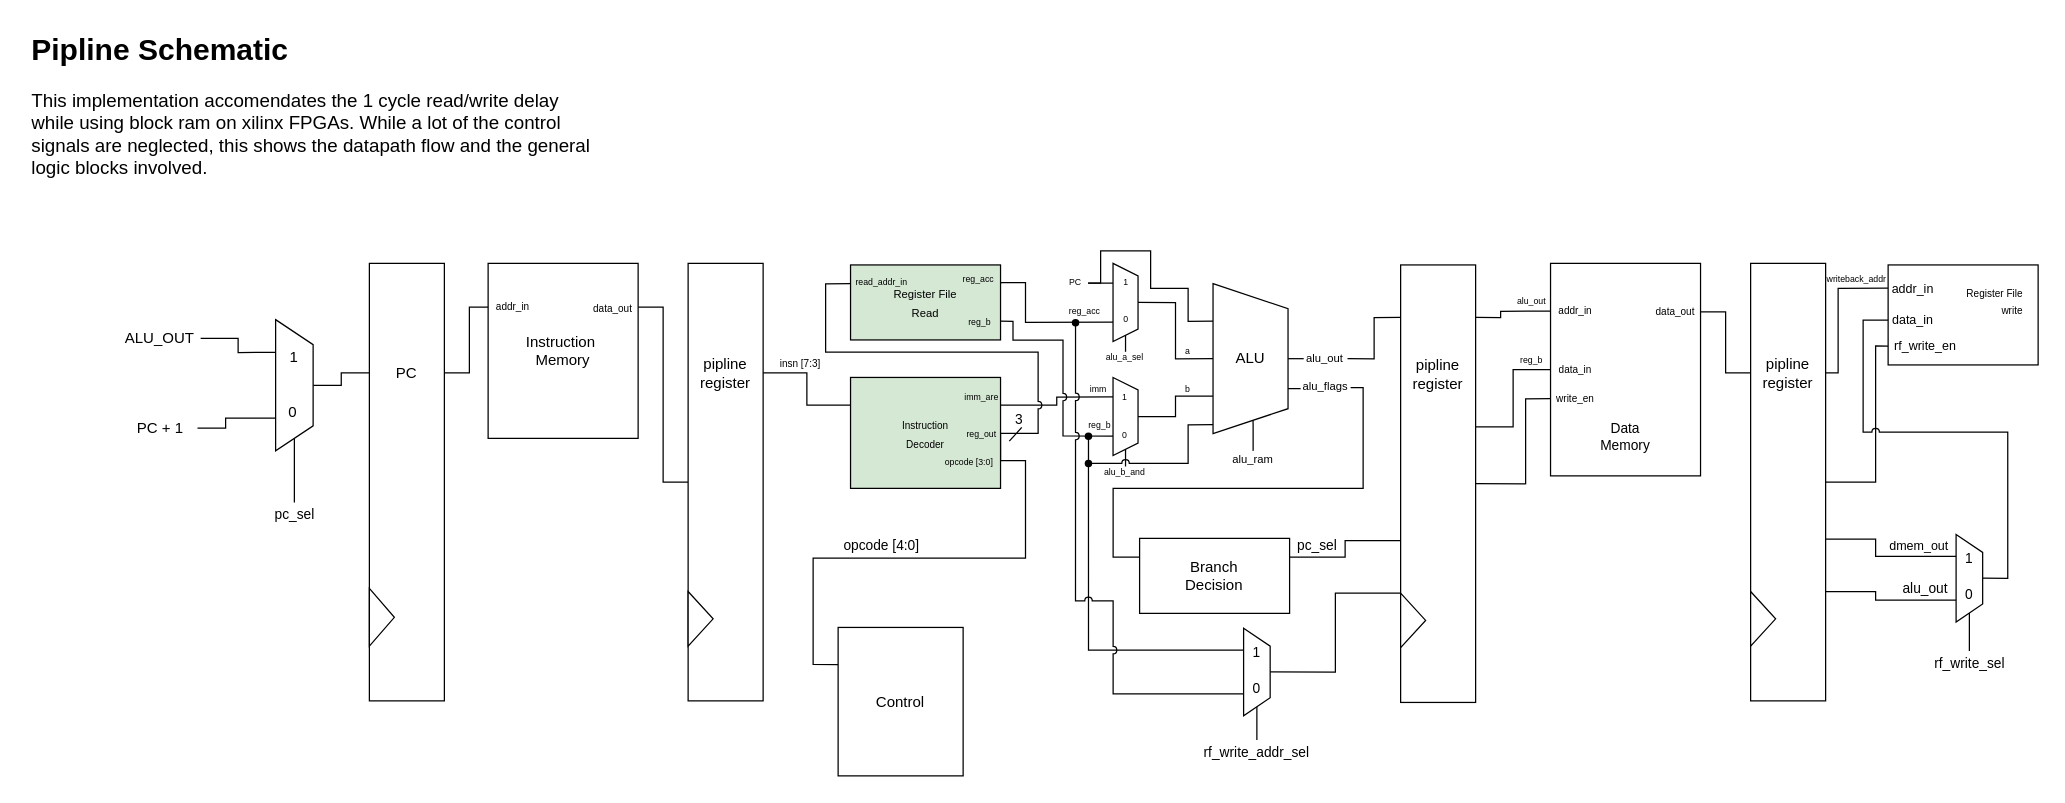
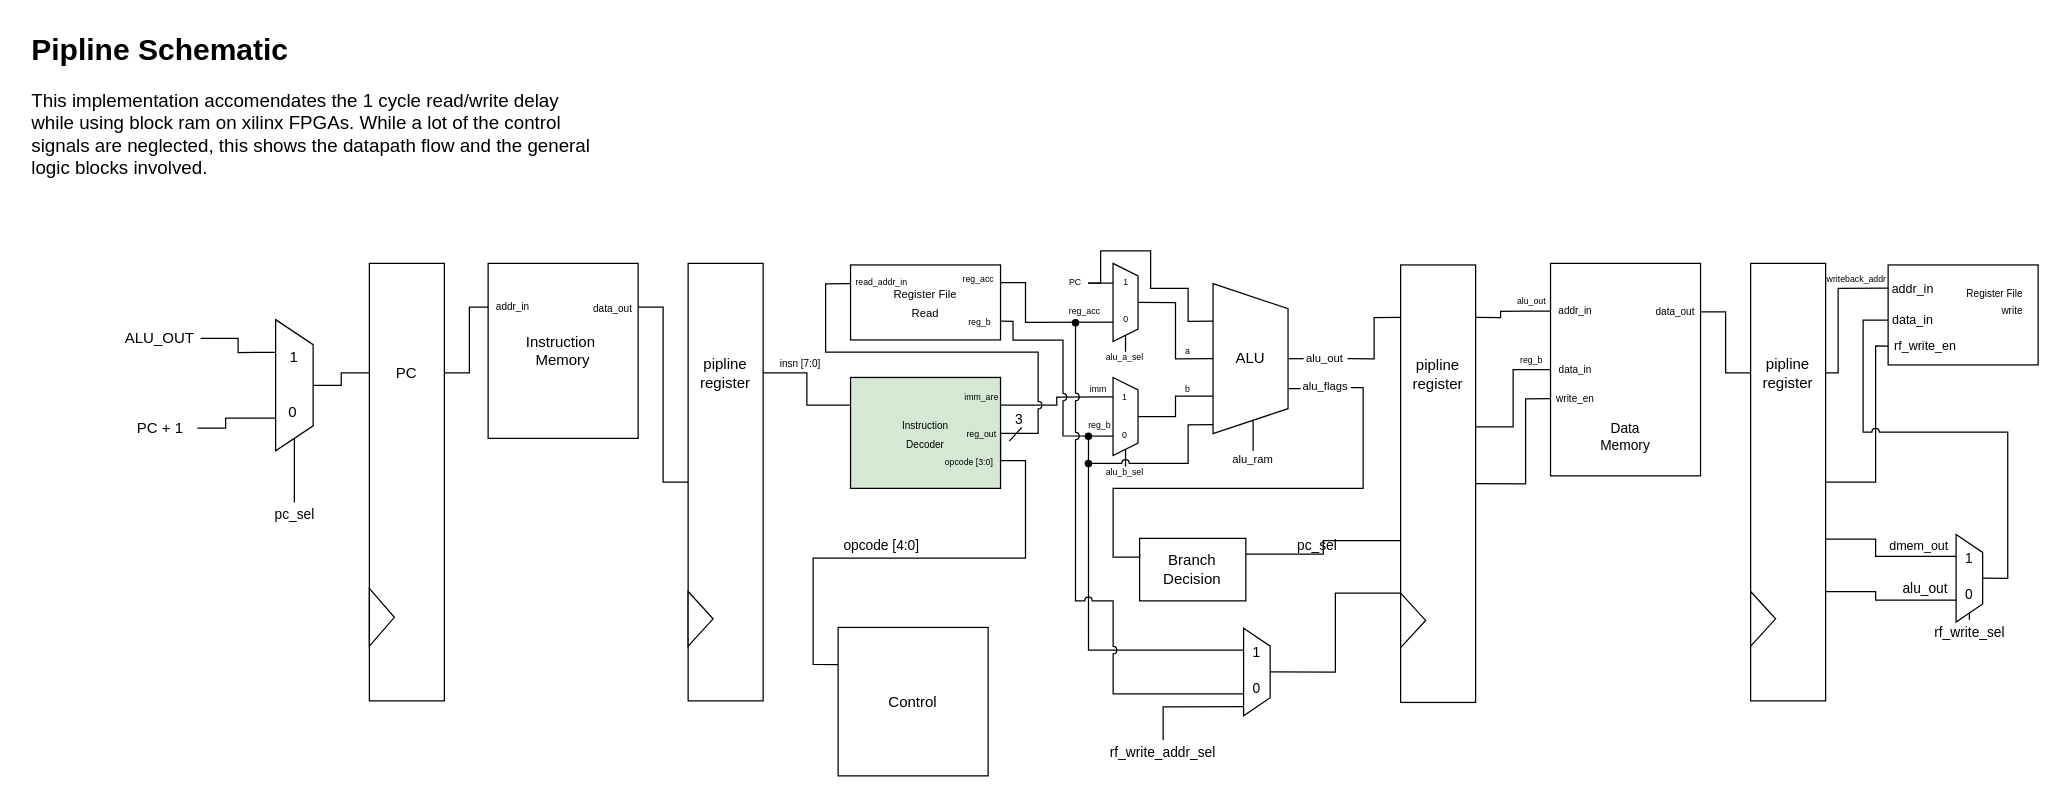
node "Register File Read": fillcolor #d5e8d4 -> #ffffff
node "insn [7:3]": label "insn [7:3]" -> "insn [7:0]"
node "alu_b_and": label "alu_b_and" -> "alu_b_sel"
node "Branch Decision": size 150x75 -> 106x63
node "rf_write_sel": moved (1969, 663) -> (1969, 632)
node "Control": size 125x148 -> 150x148
node "rf_write_addr_sel": moved (1257, 752) -> (1163, 752)
